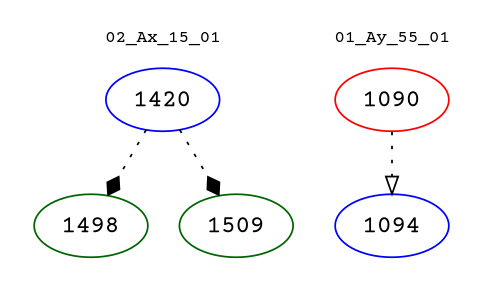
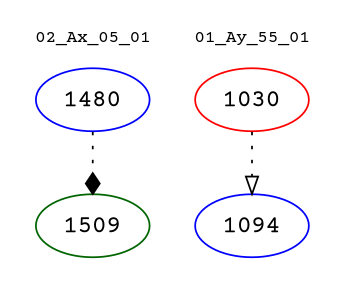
cluster "02_Ax_15_01": label "02_Ax_15_01" -> "02_Ax_05_01"
node "1420": label "1420" -> "1480"
node "1090": label "1090" -> "1030"
node "1498": removed
